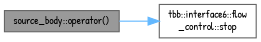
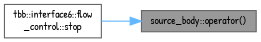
edge "source_body::operator()" -> "tbb::interface6::flow _control::stop": reversed
